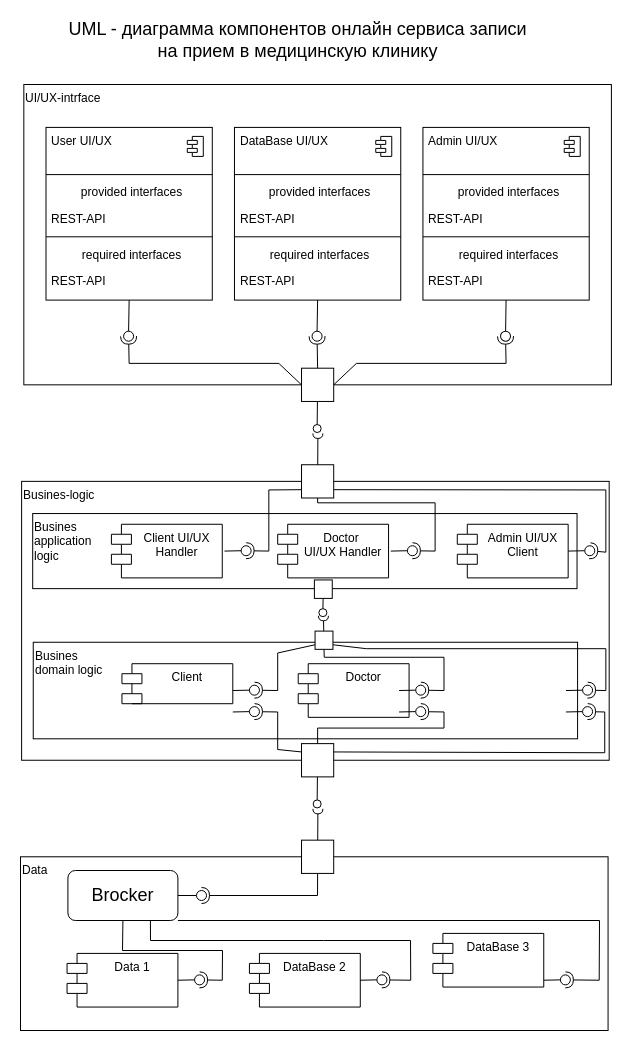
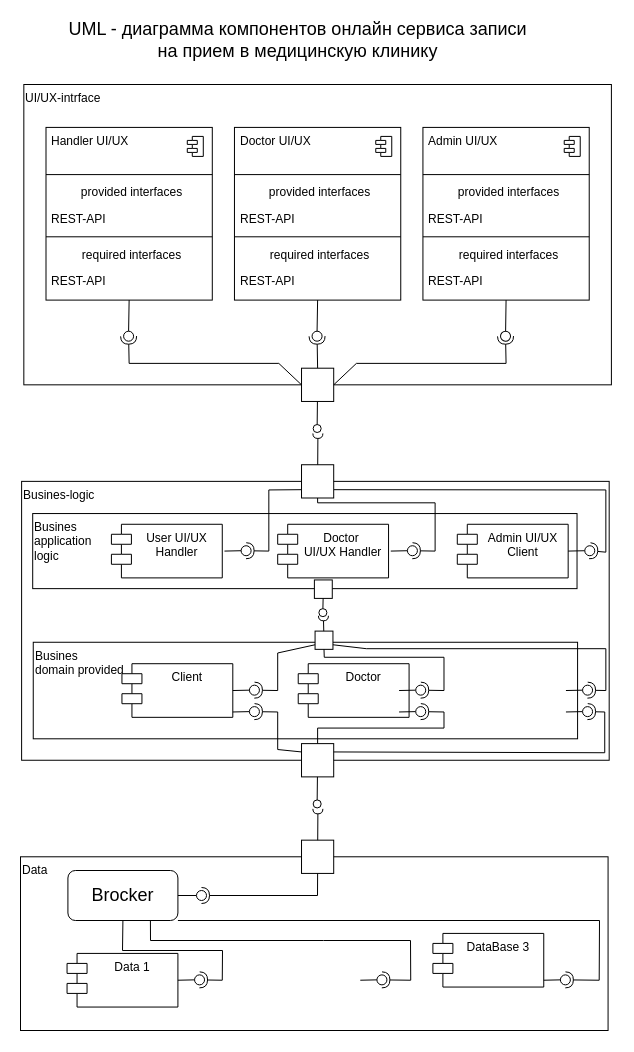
node "User UI/UX": label "User UI/UX" -> "Handler UI/UX"
node "DataBase UI/UX": label "DataBase UI/UX" -> "Doctor UI/UX"
node "Client UI/UX Handler": label "Client UI/UX Handler" -> "User UI/UX Handler"
node "Busines domain logic": label "Busines domain logic" -> "Busines domain provided"
node "Client": size 111x40 -> 111x54
node "DataBase 2": removed
